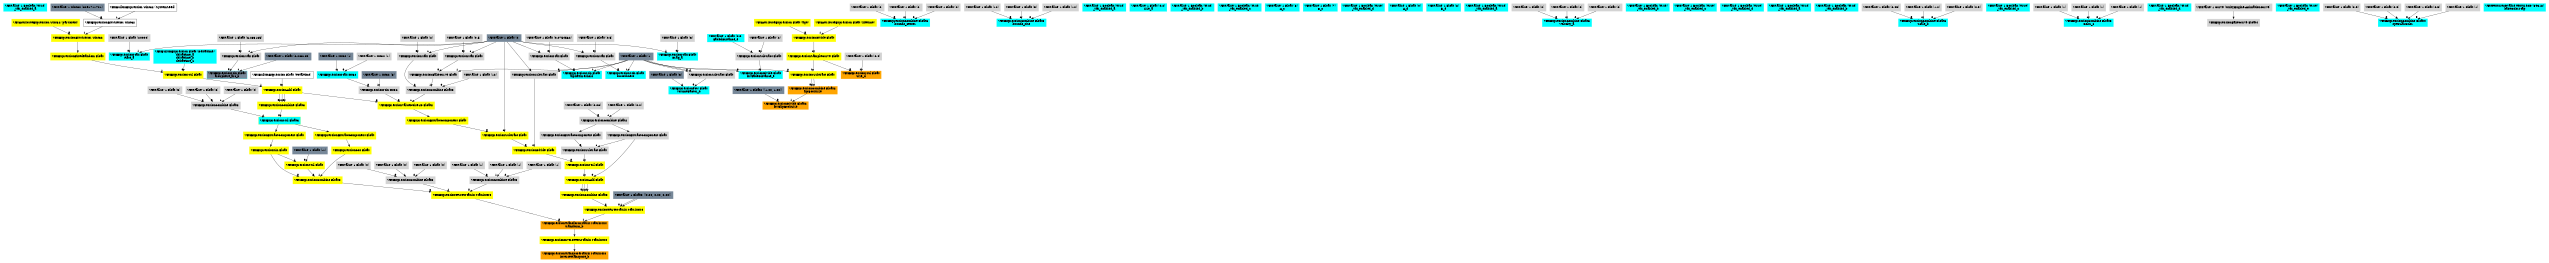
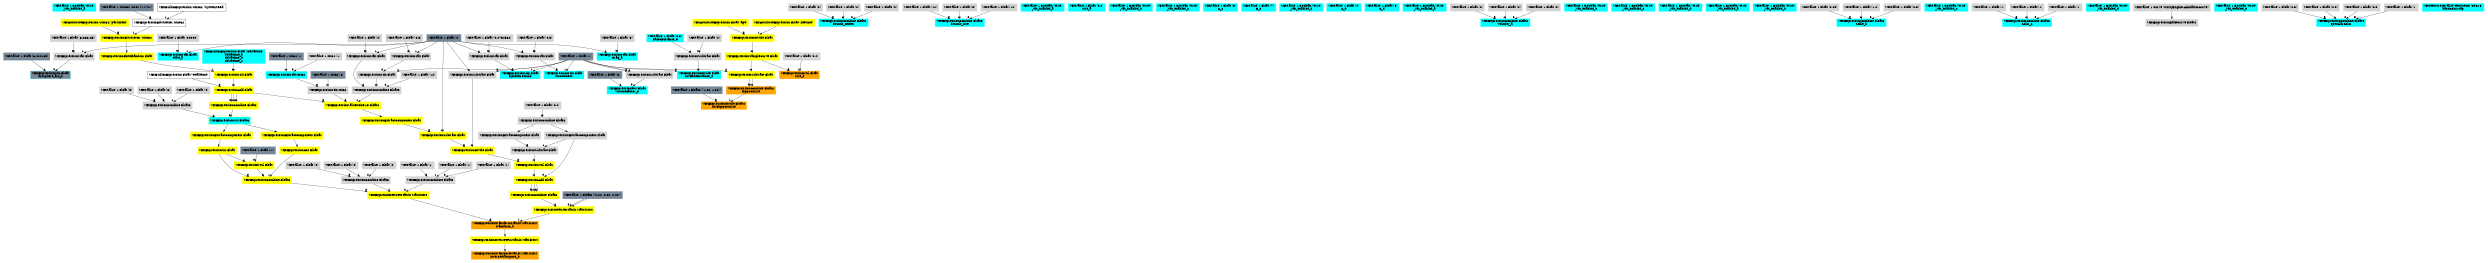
node "VFXExpressionBakeCurve Float": label "VFXExpressionBakeCurve Float" -> "VFXExpressionMin Float"
node "VFXValue`1 Float (0.03)": removed
